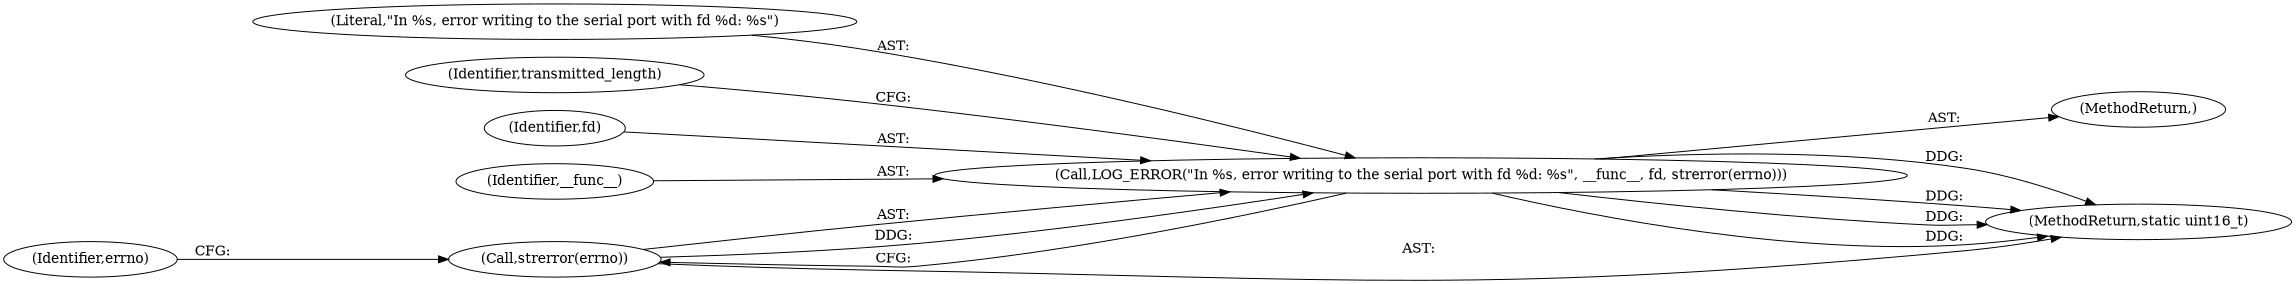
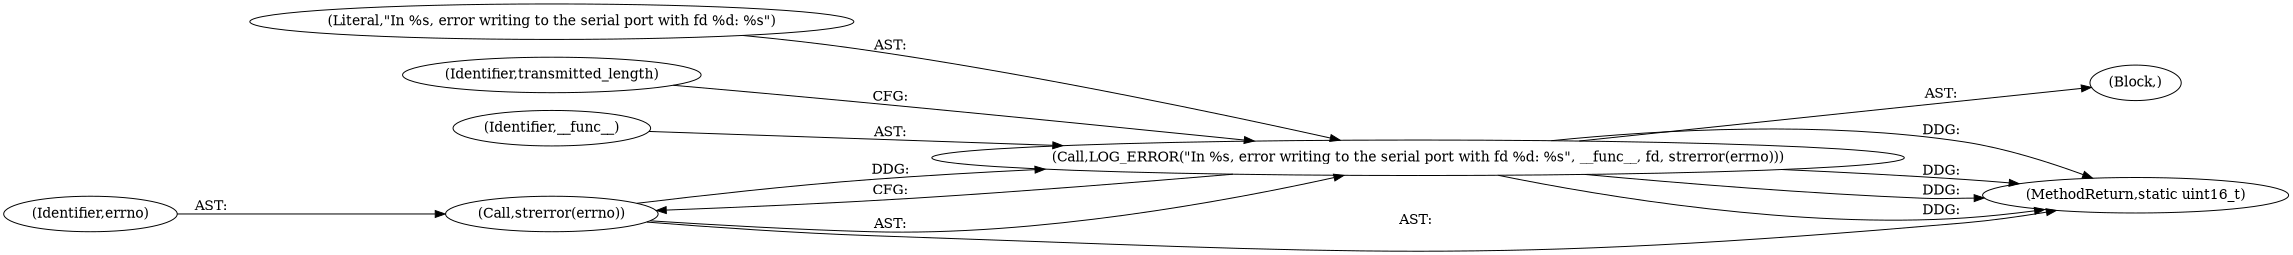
node "(MethodReturn,)": label "(MethodReturn,)" -> "(Block,)"
node "(Identifier,fd)": removed
edge "(Identifier,errno)" -> "(Call,strerror(errno))": label "CFG: " -> "AST: "
